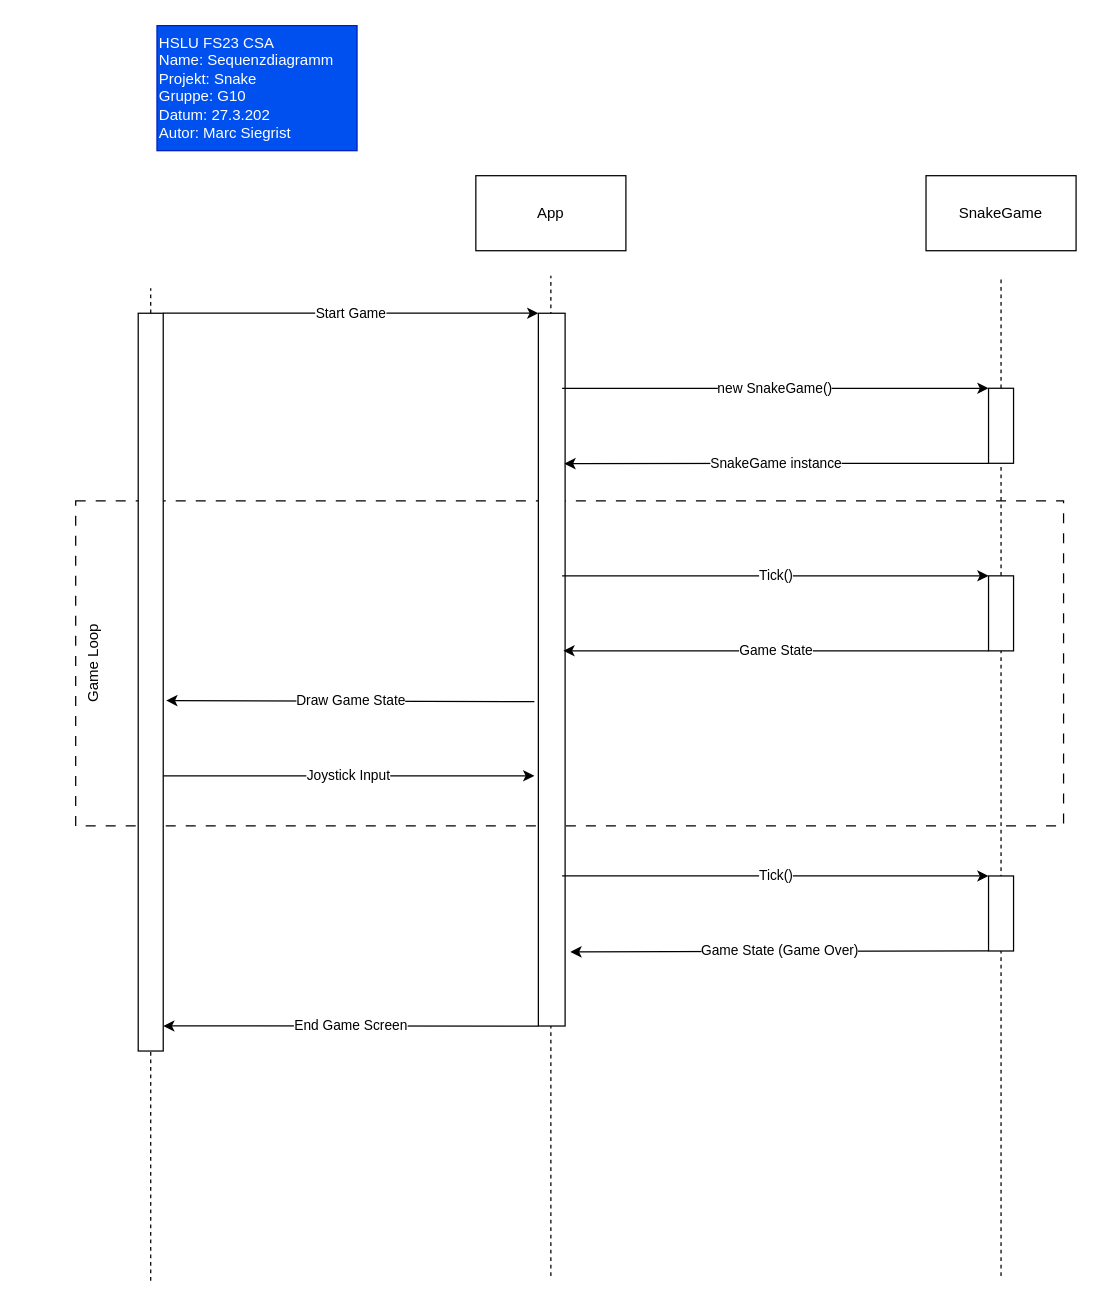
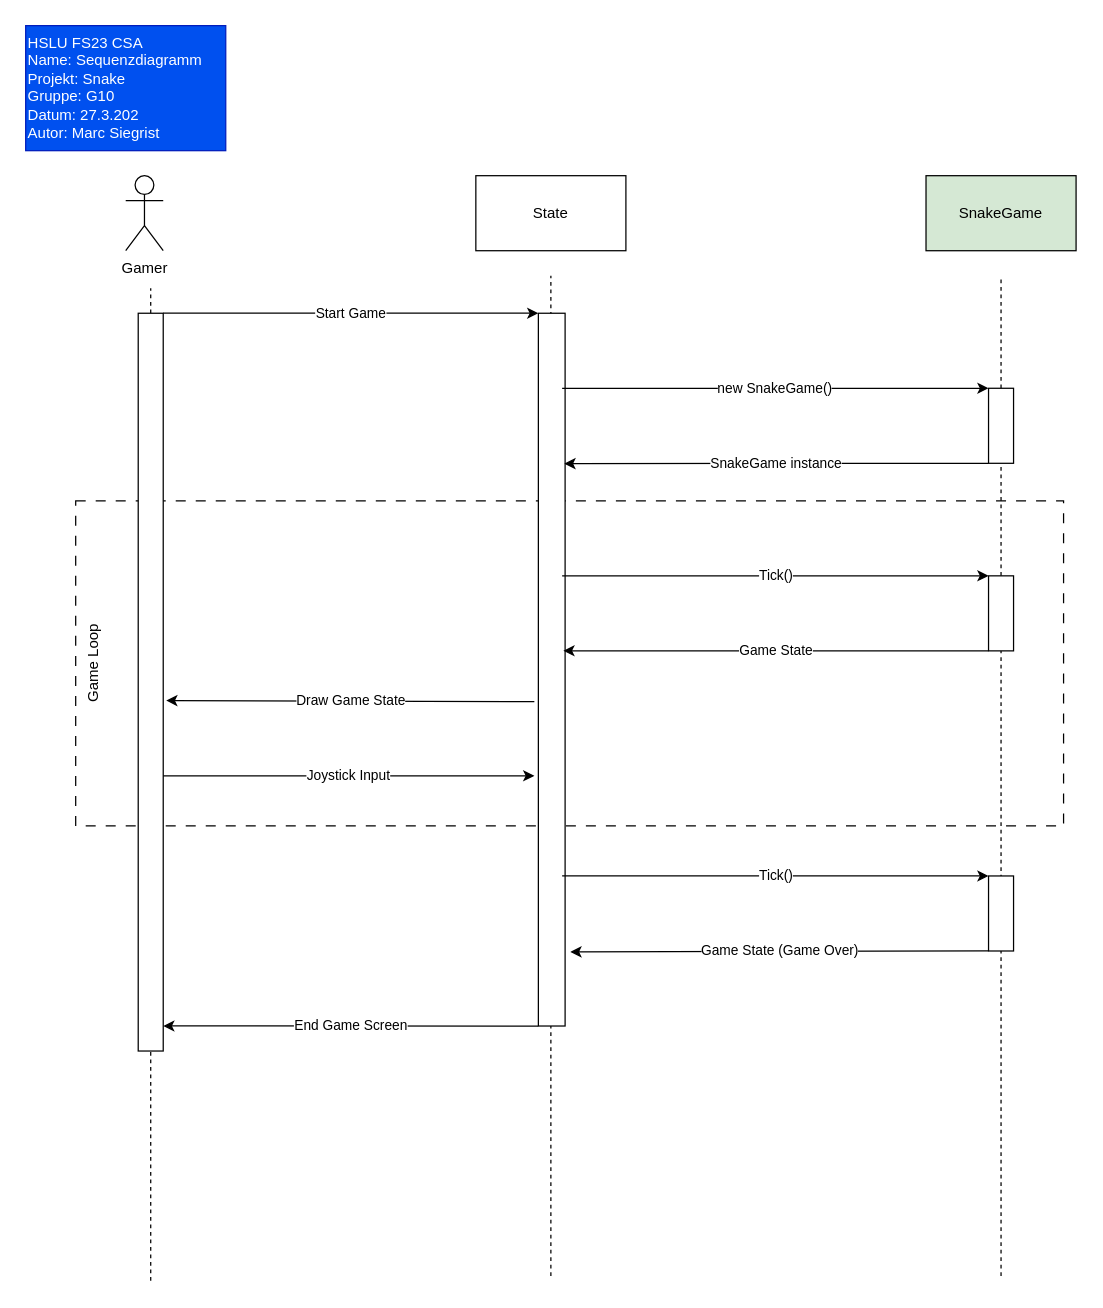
node "HSLU FS23 CSA Name: Sequenzdiagramm Projekt: Snake Gruppe: G10 Datum: 27.3.202 Autor: Marc Siegrist": moved (257, 88) -> (126, 88)
node "Gamer": added
node "App": label "App" -> "State"
node "SnakeGame": fillcolor #ffffff -> #d5e8d4
